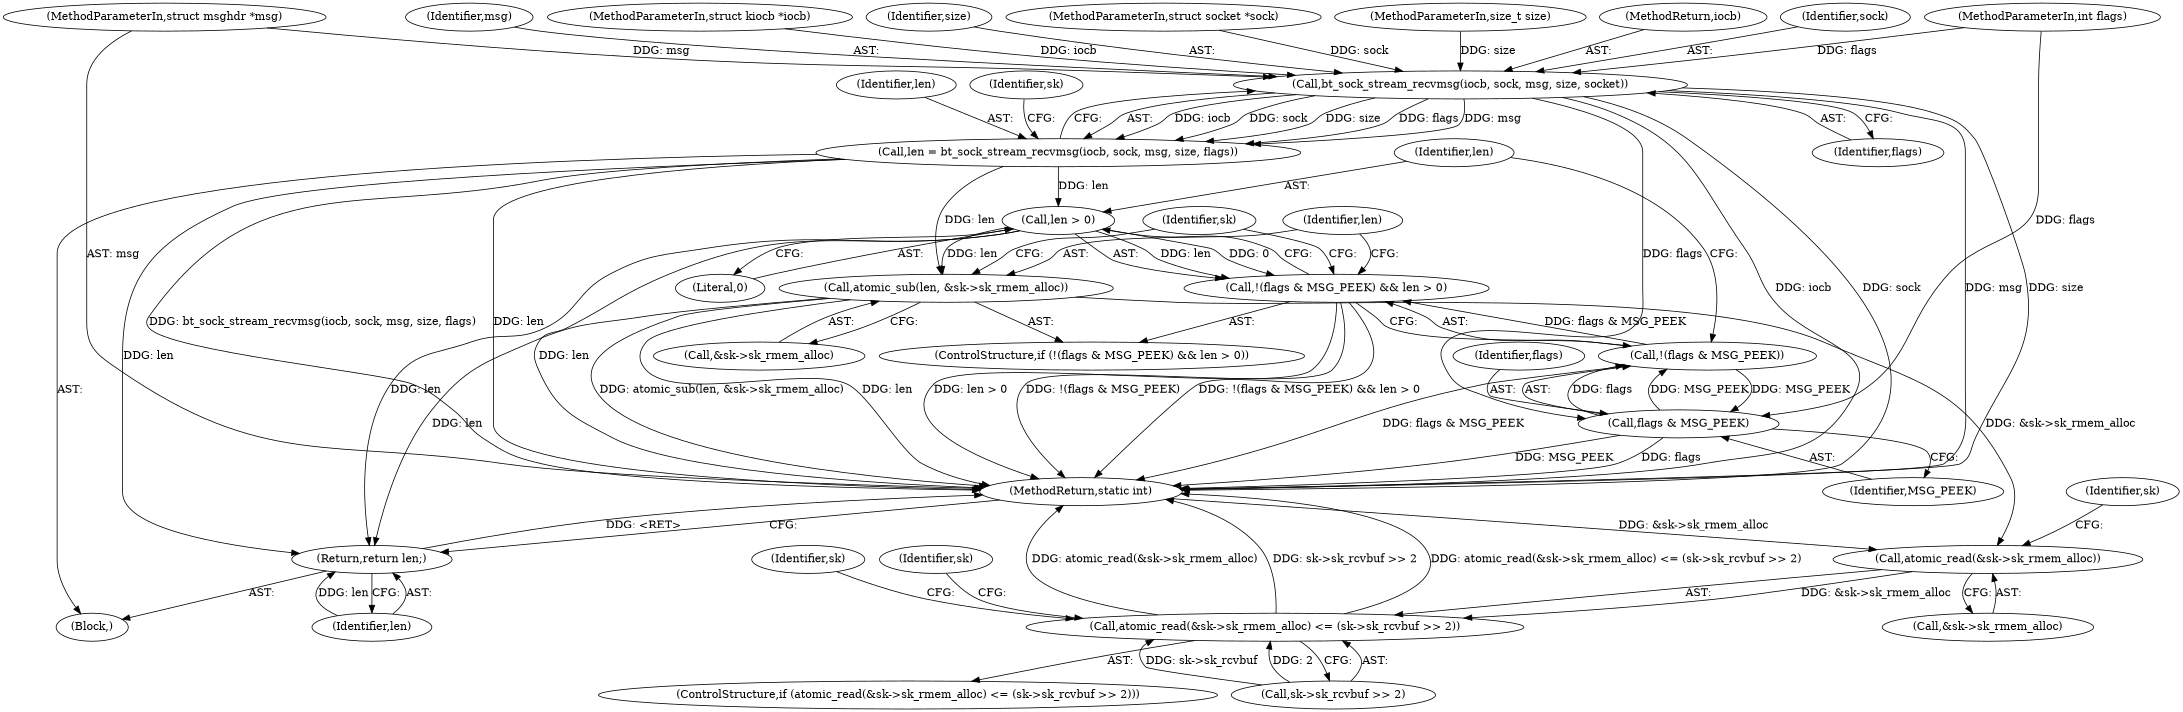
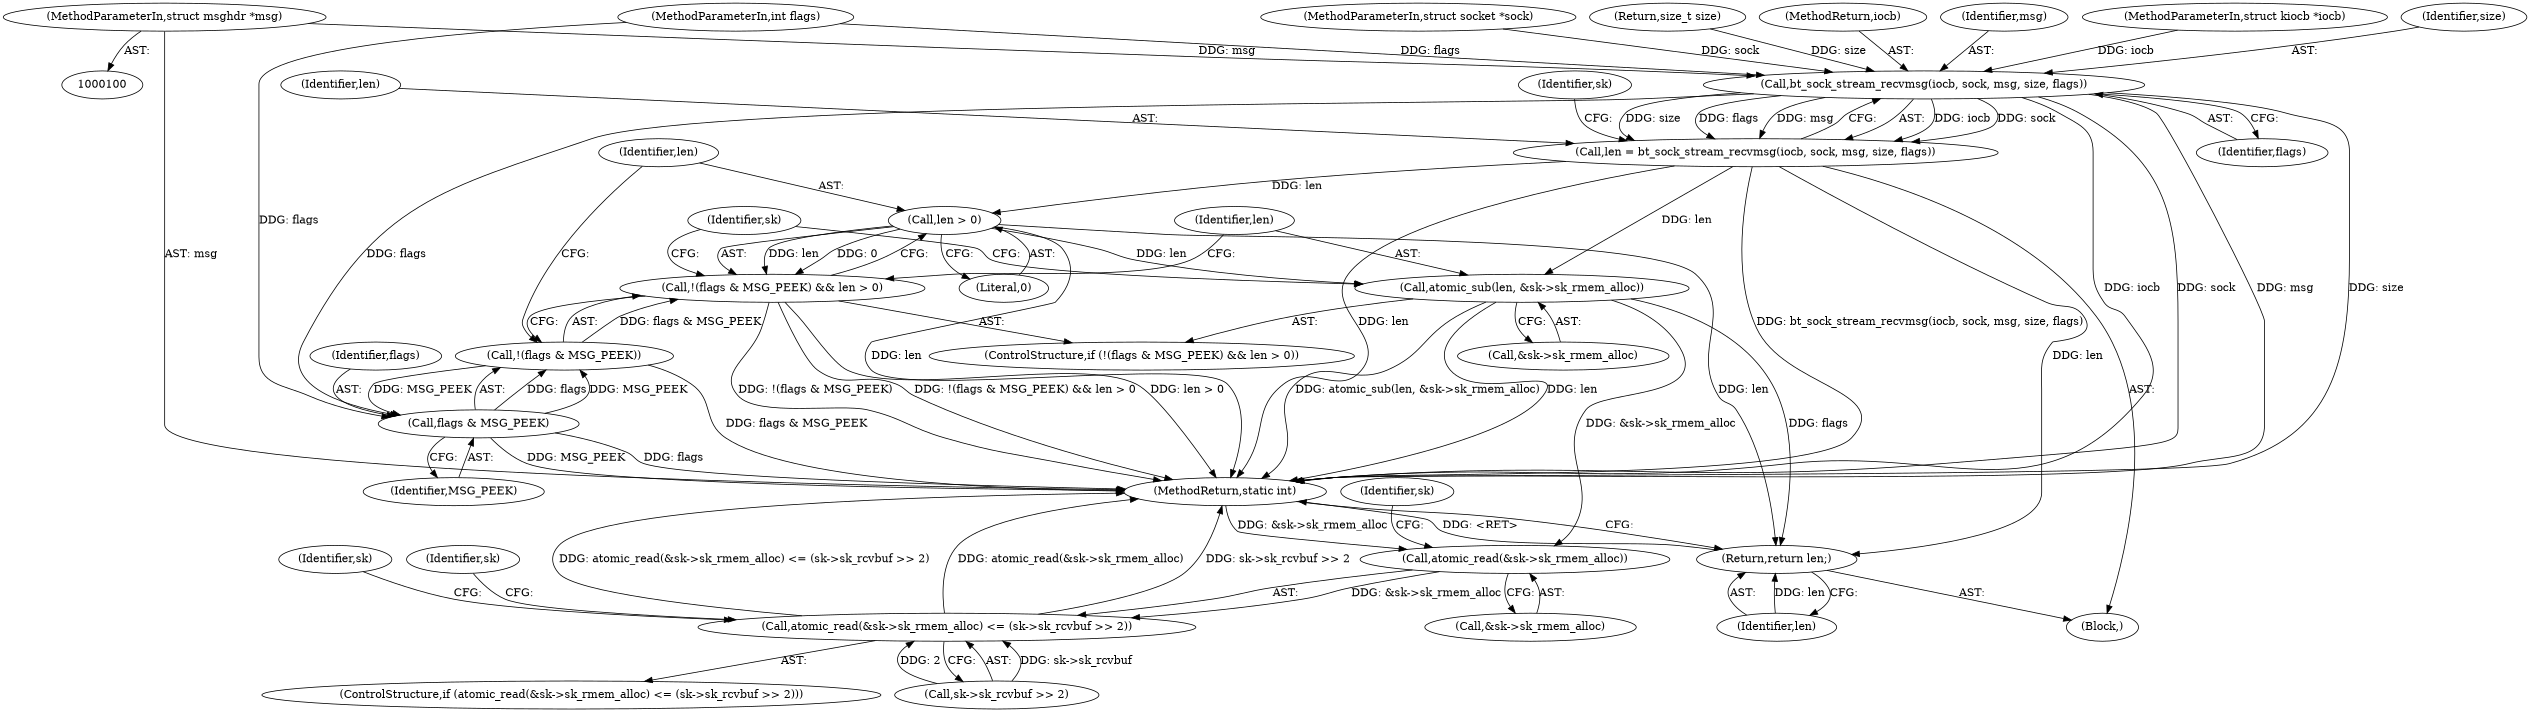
node "(MethodParameterIn,size_t size)": label "(MethodParameterIn,size_t size)" -> "(Return,size_t size)"
node "(Identifier,sock)": removed
node "1000100": added
node "(Call,bt_sock_stream_recvmsg(iocb, sock, msg, size, socket))": label "(Call,bt_sock_stream_recvmsg(iocb, sock, msg, size, socket))" -> "(Call,bt_sock_stream_recvmsg(iocb, sock, msg, size, flags))"
edge "(Call,atomic_sub(len, &sk->sk_rmem_alloc))" -> "(Return,return len;)": label "DDG: len" -> "DDG: flags"
